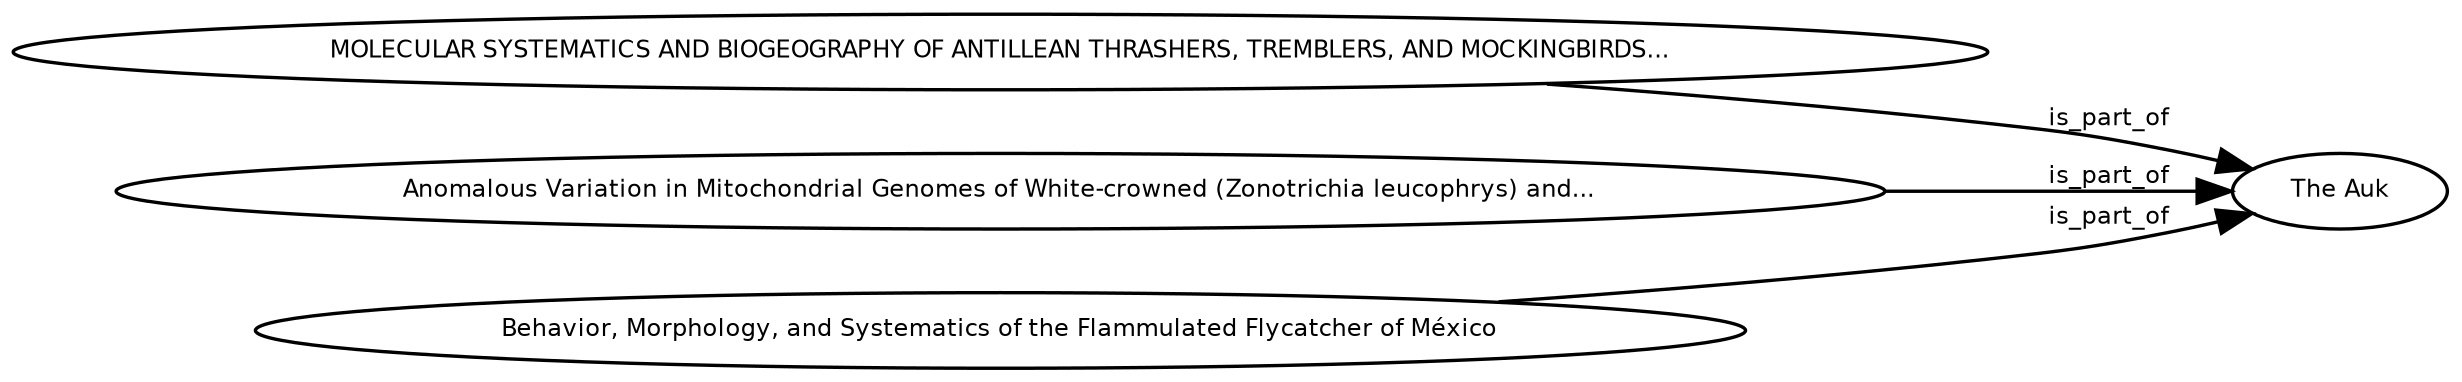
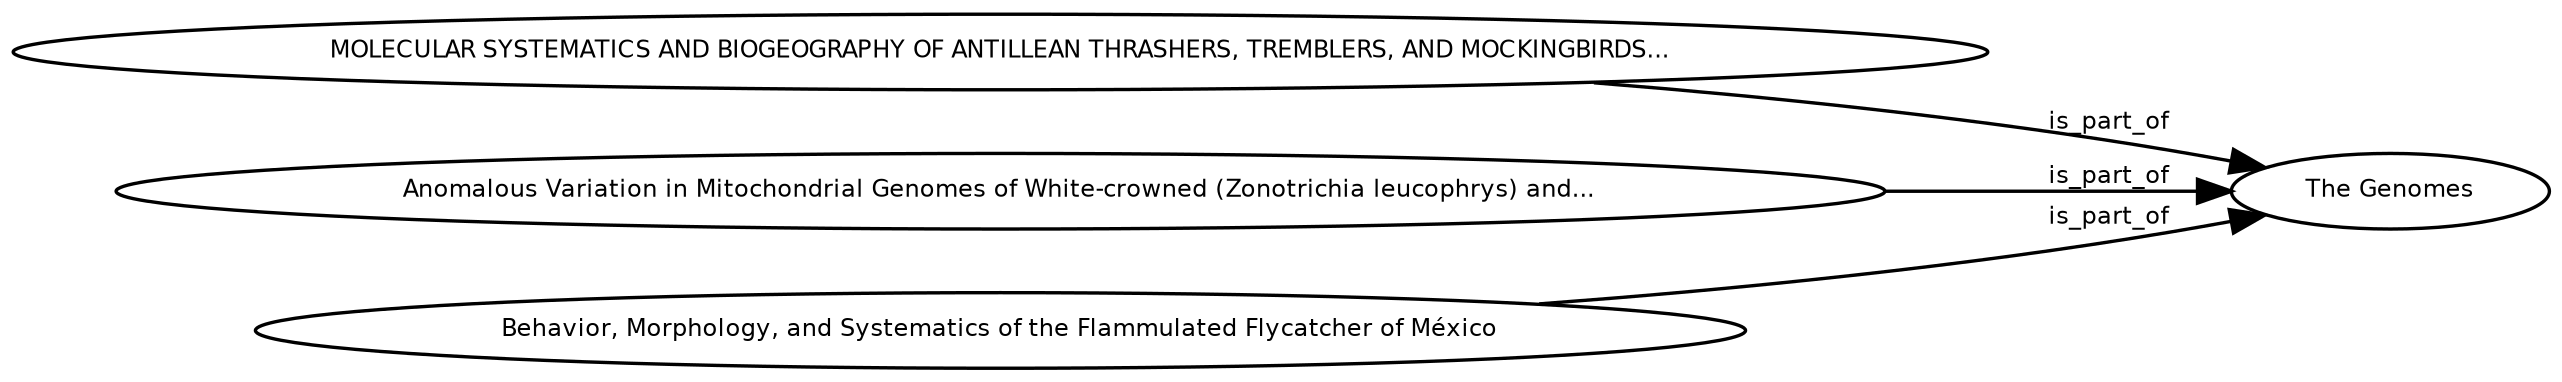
node "The Auk": label "The Auk" -> "The Genomes"
